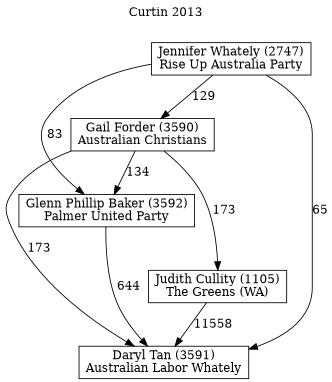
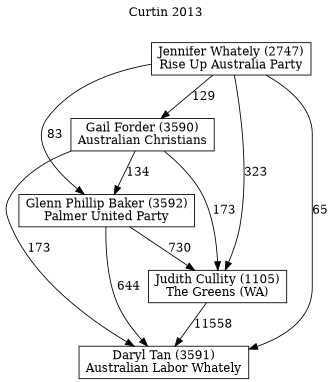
edge "Jennifer Whately (2747) Rise Up Australia Party" -> "Judith Cullity (1105) The Greens (WA)": added, label "323"
edge "Glenn Phillip Baker (3592) Palmer United Party" -> "Judith Cullity (1105) The Greens (WA)": added, label "730"
